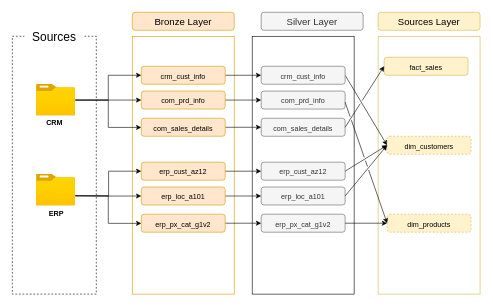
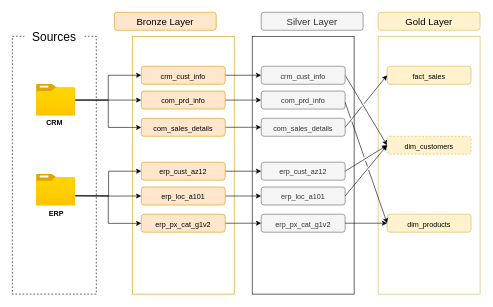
node "Bronze Layer": moved (183, 21) -> (165, 21)
node "Sources Layer": label "Sources Layer" -> "Gold Layer"
node "fact_sales": moved (426, 66) -> (429, 75)
node "dim_products": style dashed -> solid
